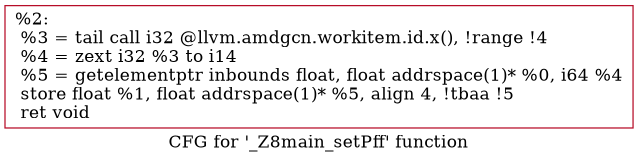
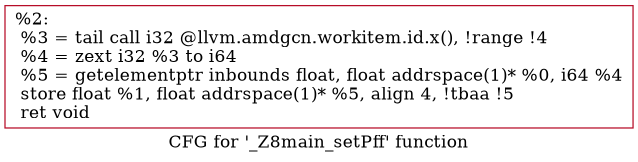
node "%2:": text "%4 = zext i32 %3 to i14" -> "%4 = zext i32 %3 to i64"
